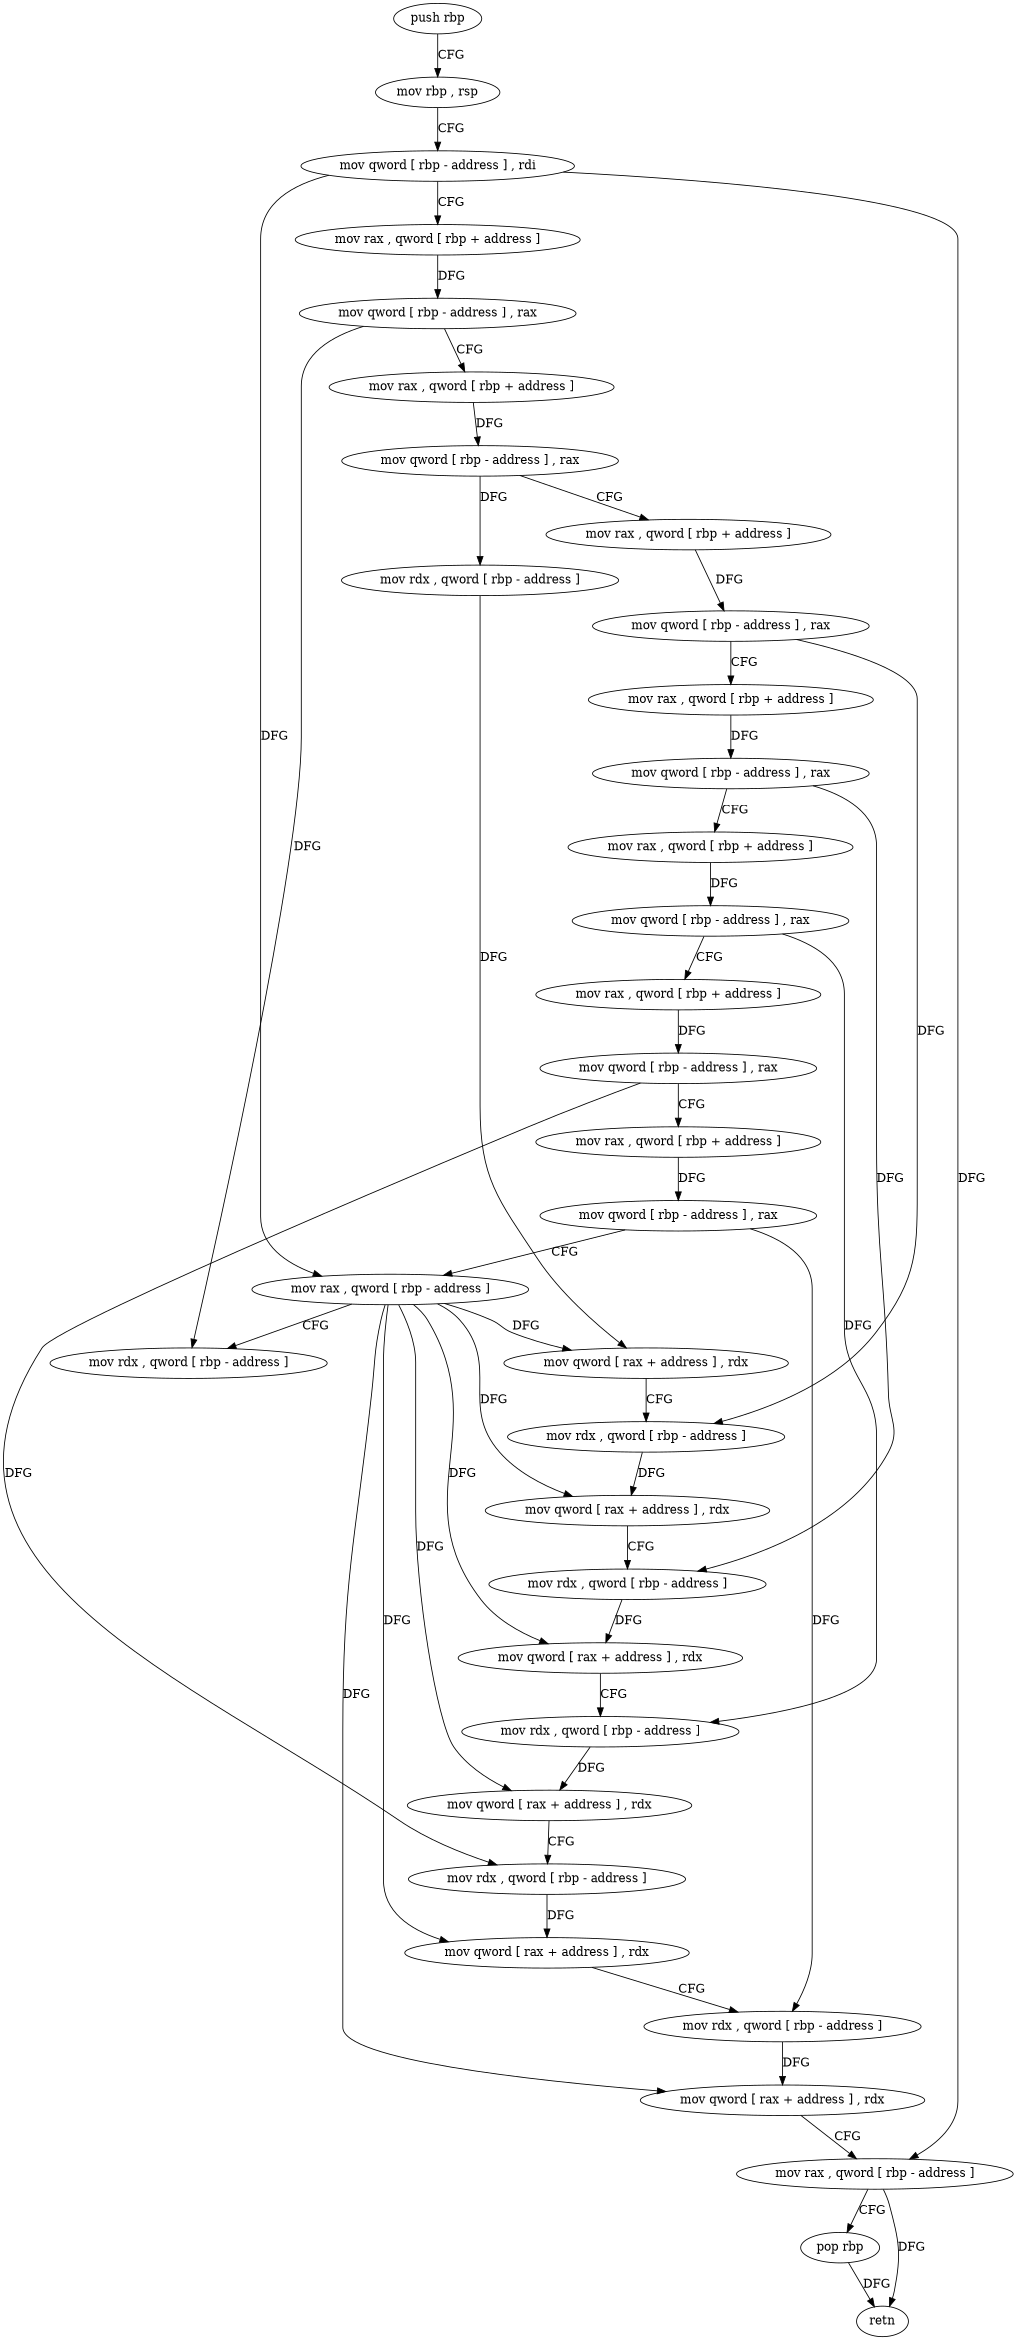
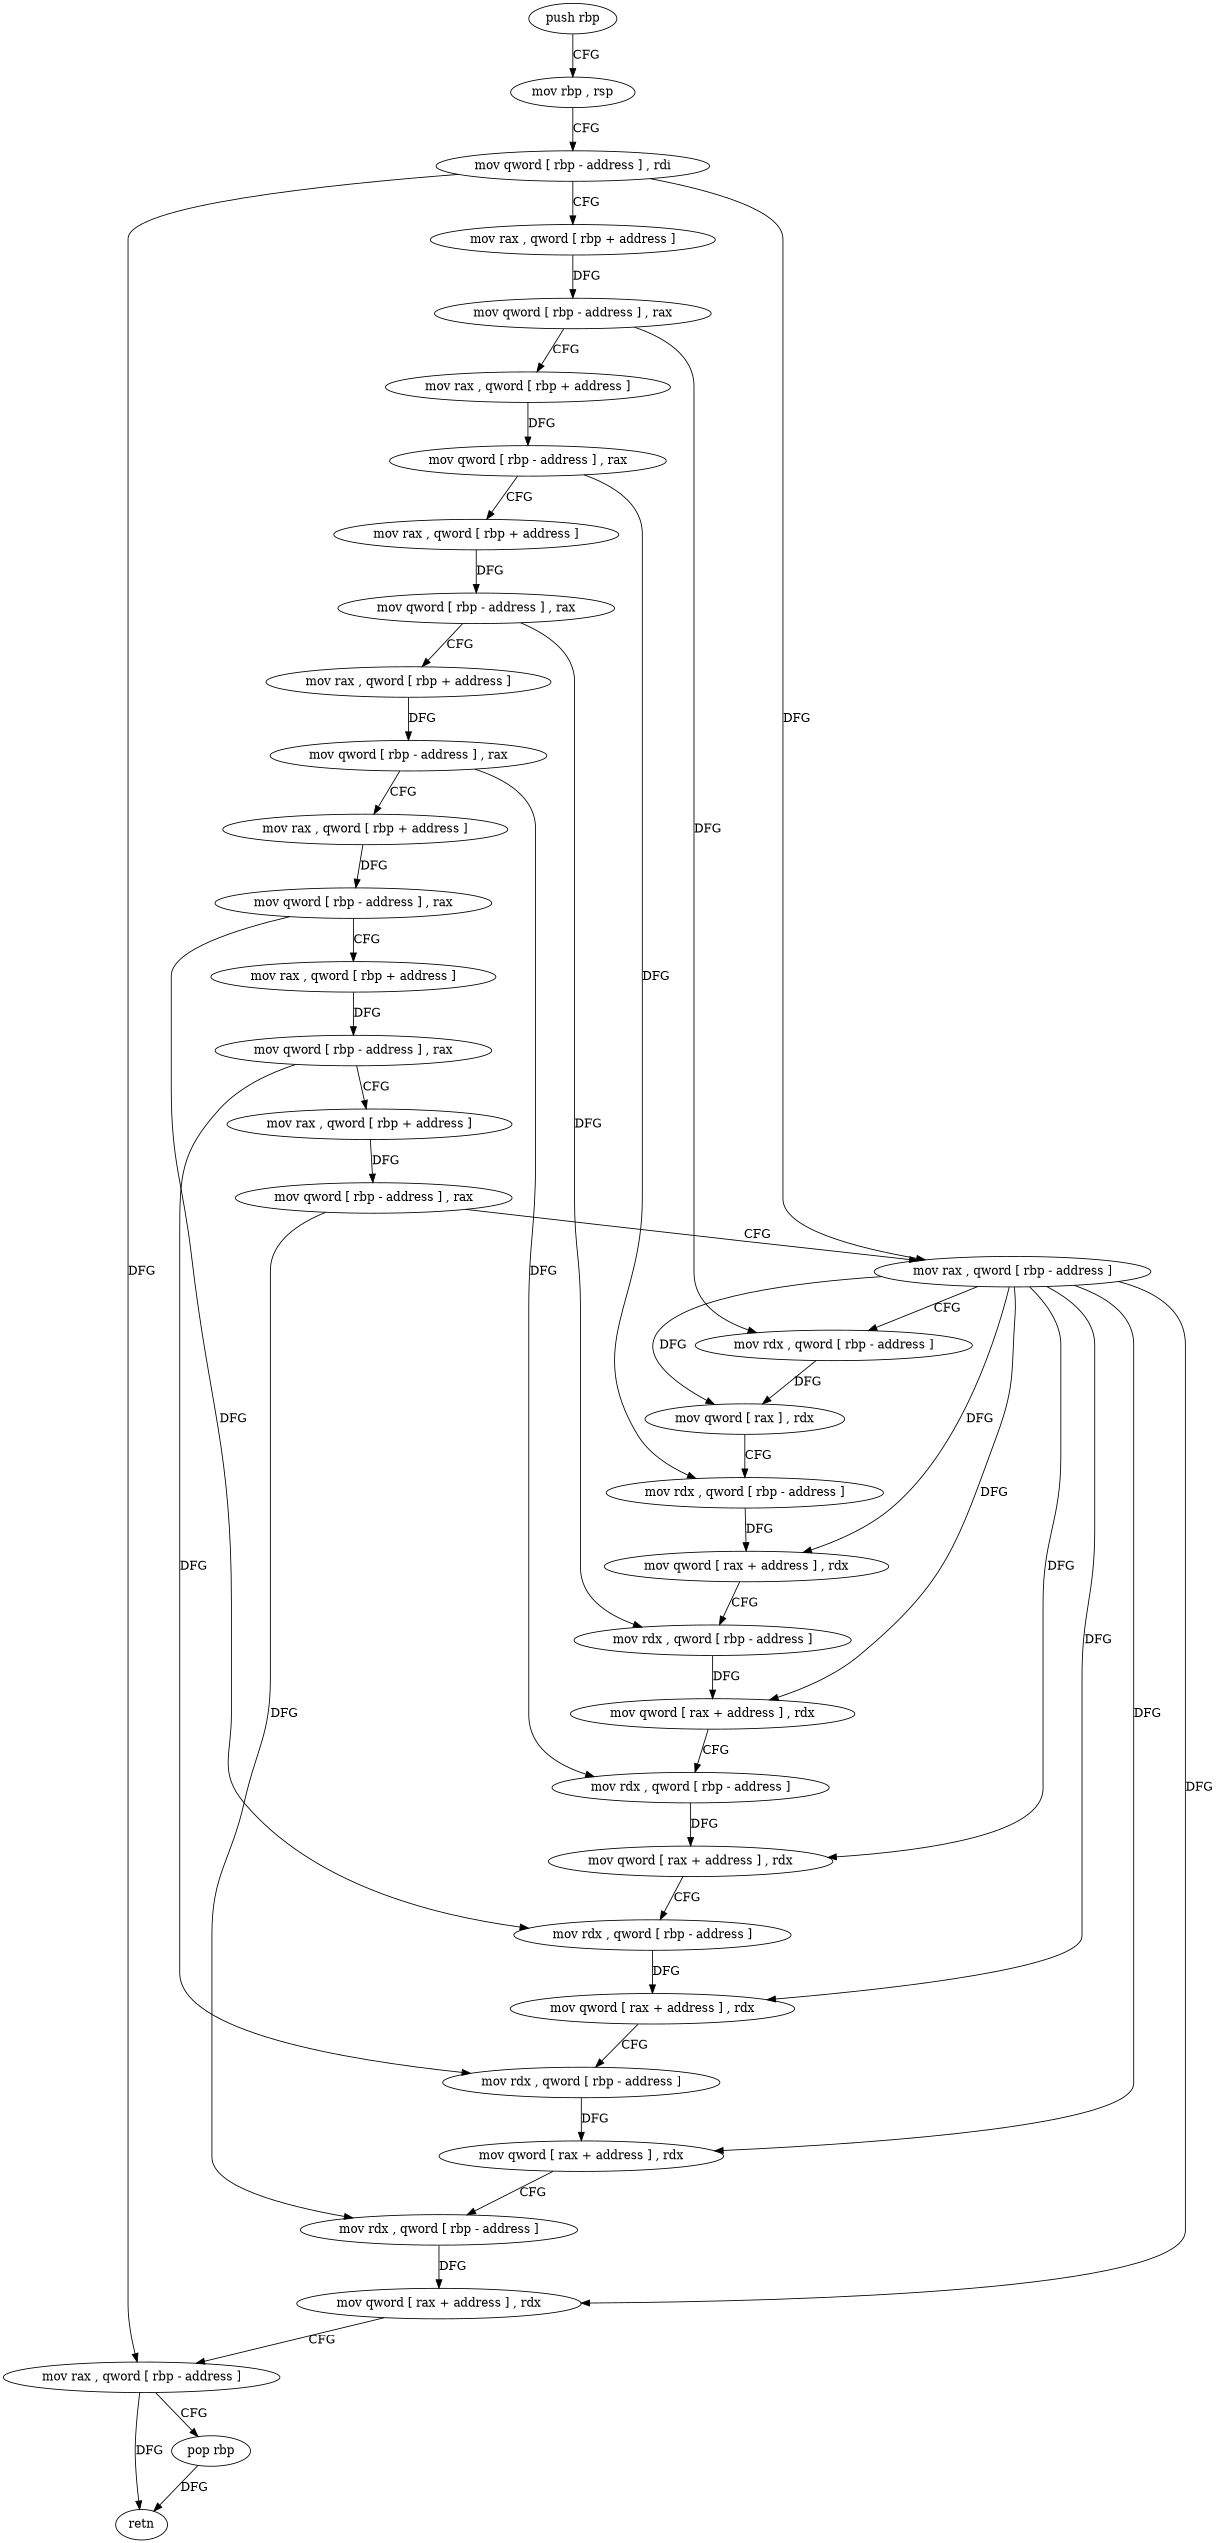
node "mov qword [ rax ] , rdx": added
